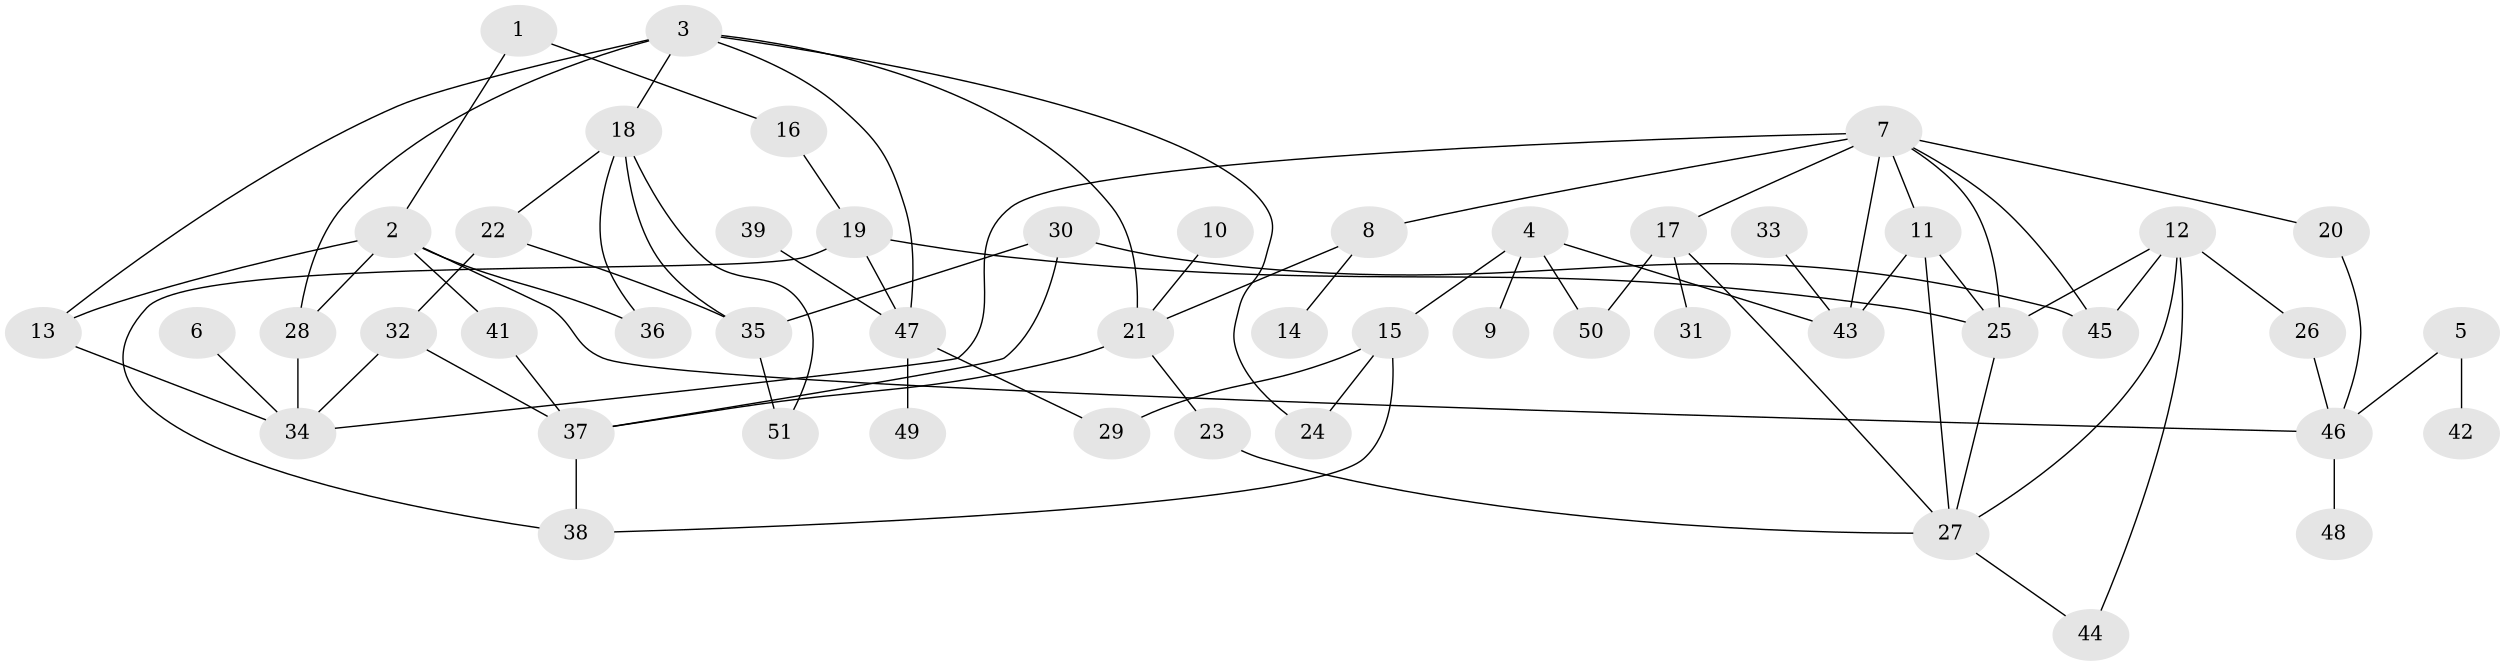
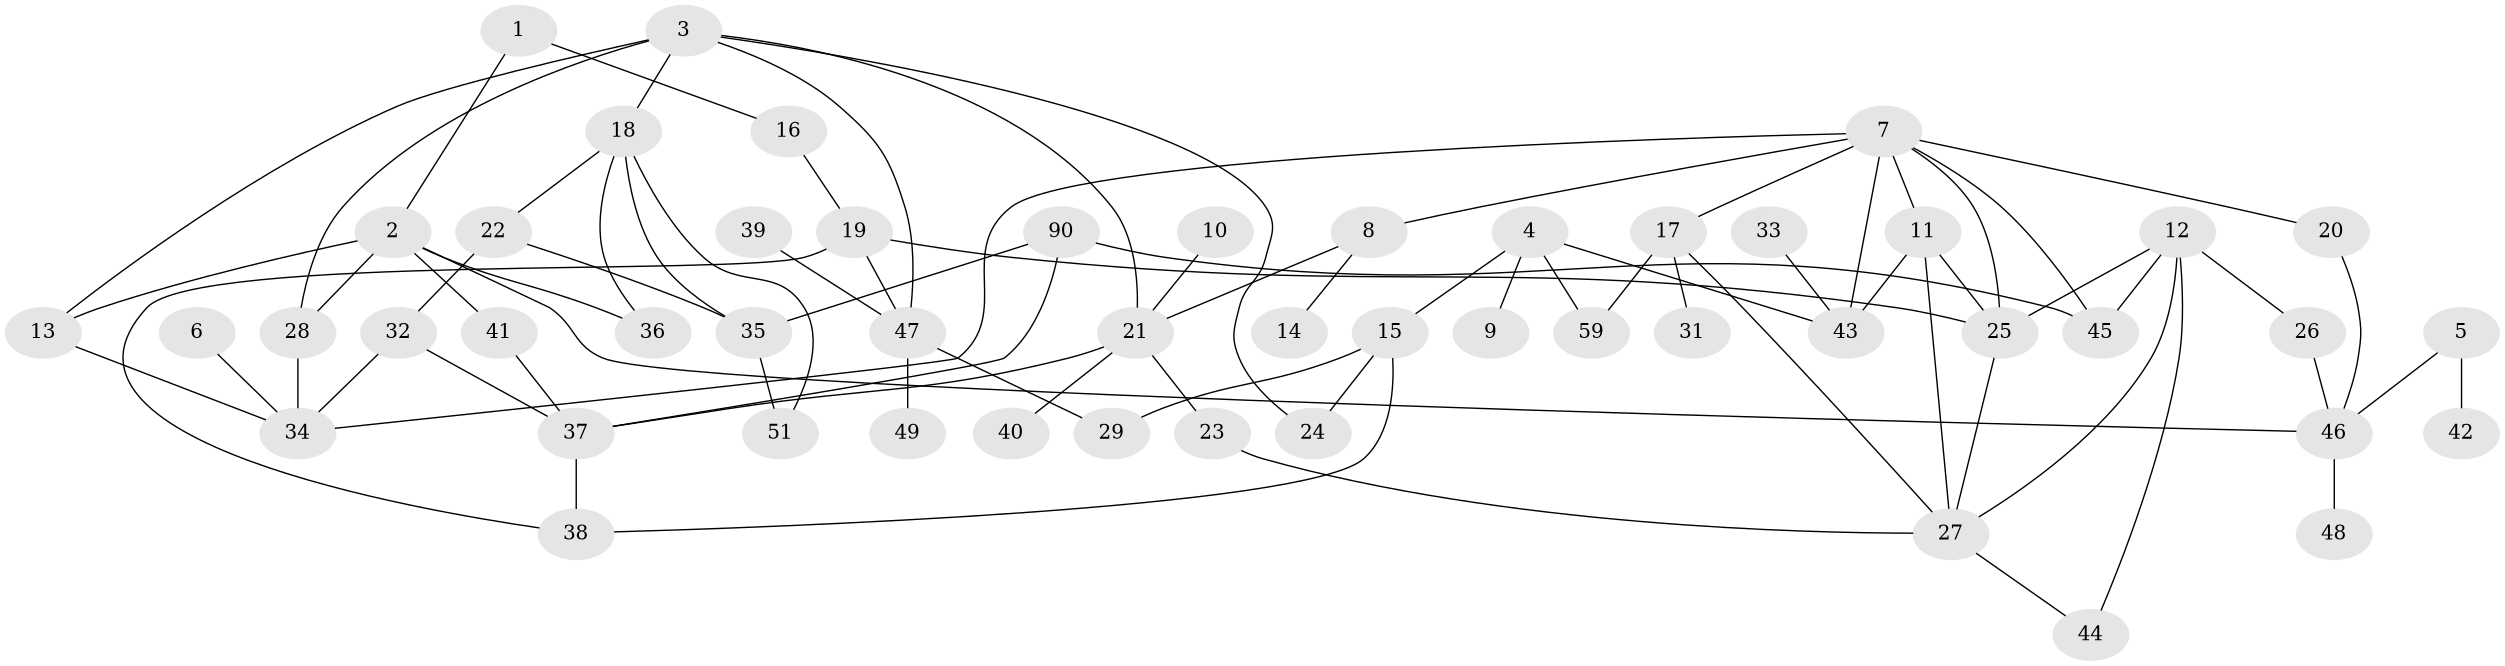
node "30": label "30" -> "90"
node "50": label "50" -> "59"
node "40": added
